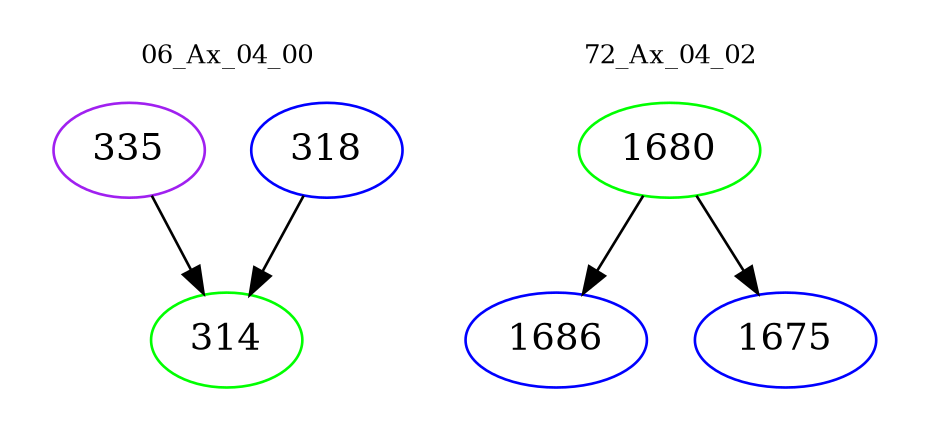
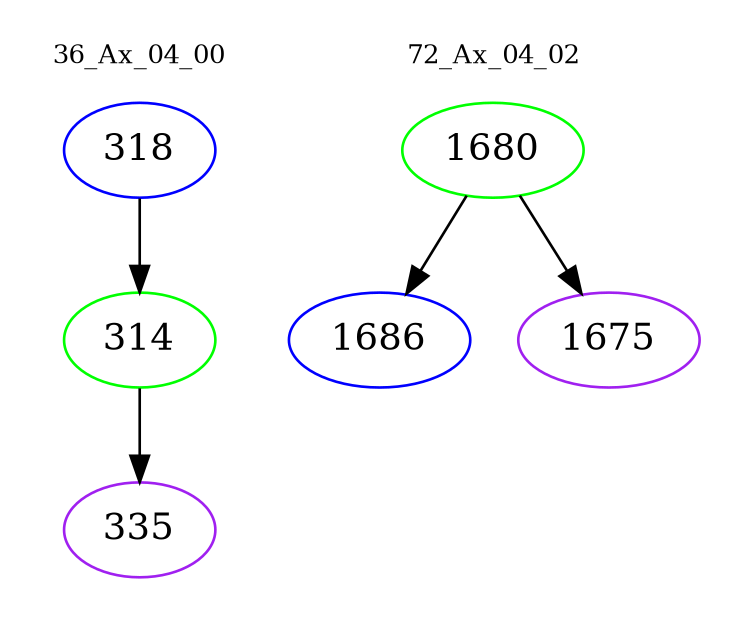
cluster "06_Ax_04_00": label "06_Ax_04_00" -> "36_Ax_04_00"
edge "335" -> "314": reversed
node "1675": color blue -> purple
